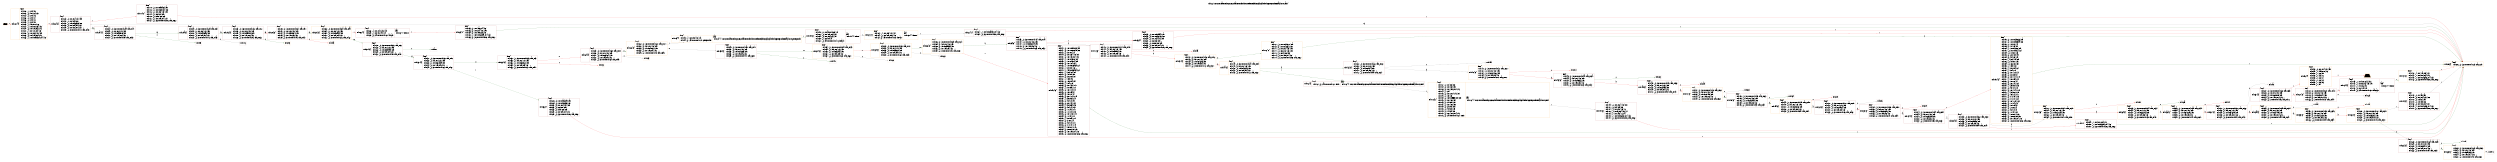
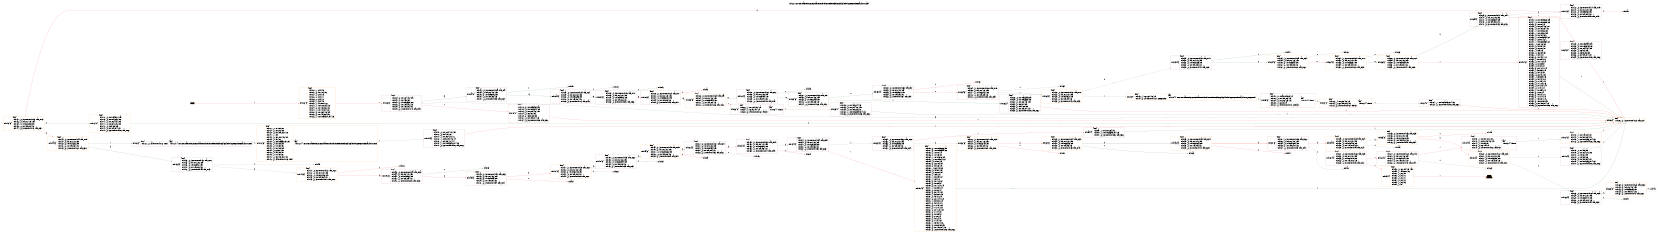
edge "0x401418 [25]" -> "0x401431 [25]": reversed
